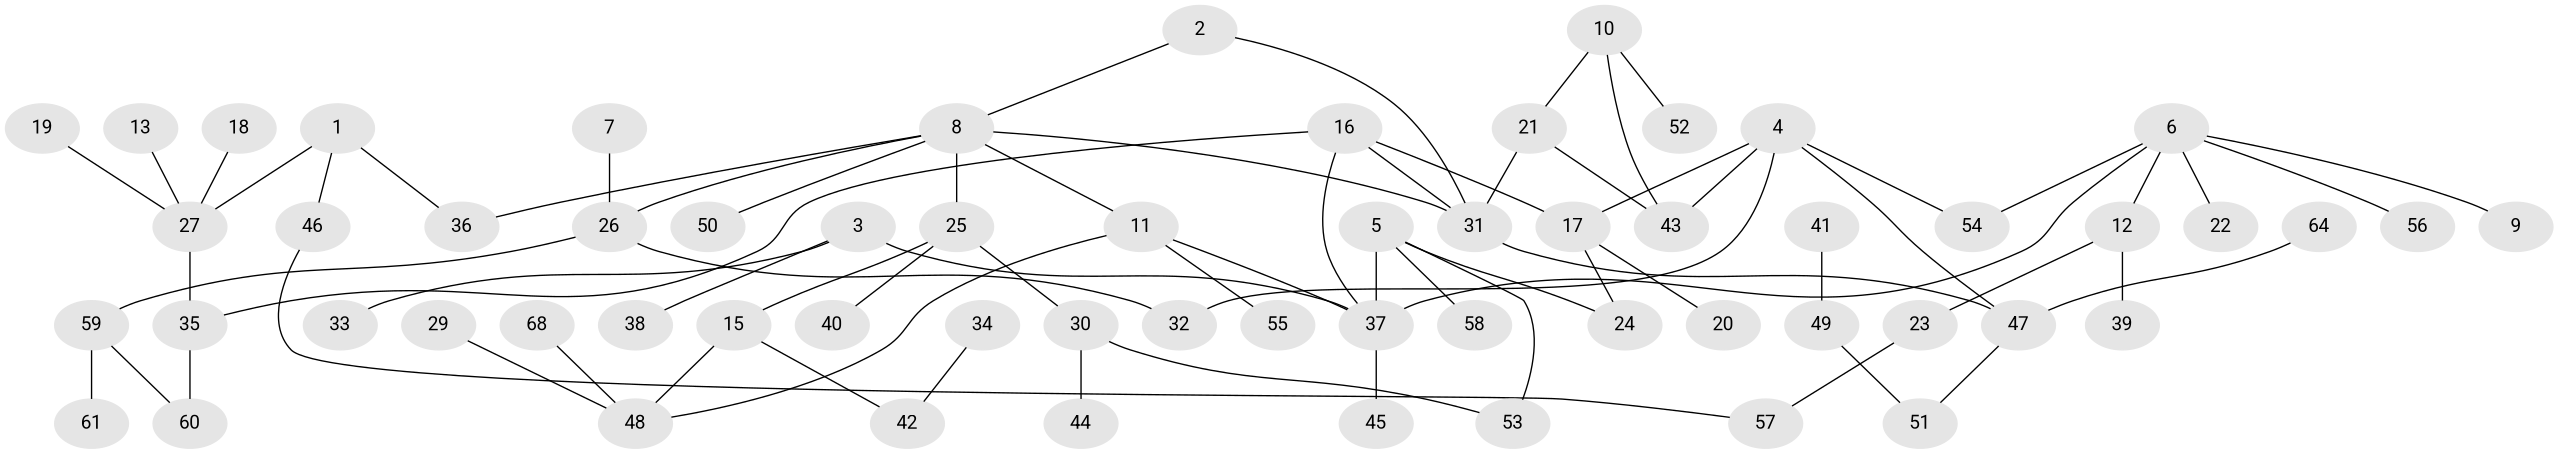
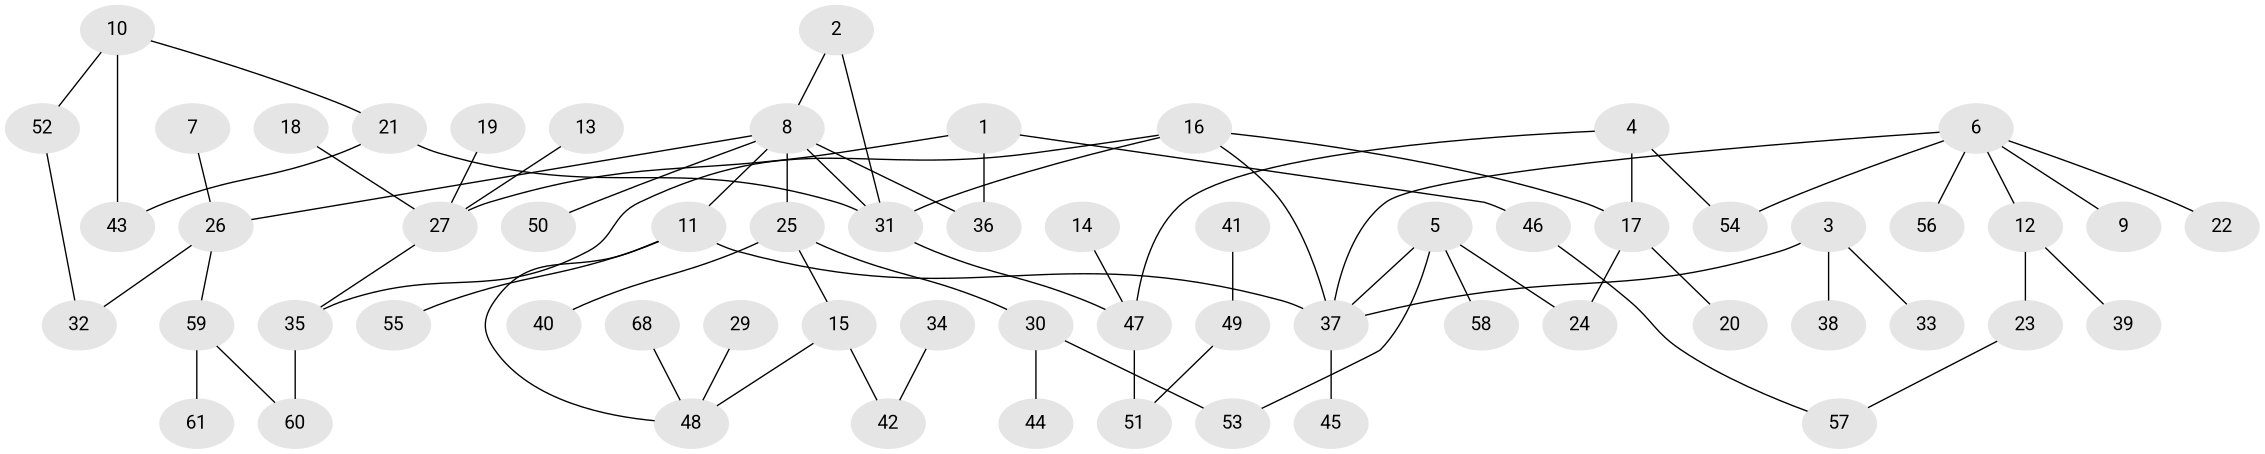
edge "4" -- "43": removed
node "64": label "64" -> "14"
edge "4" -- "32": now "52" -- "32"
